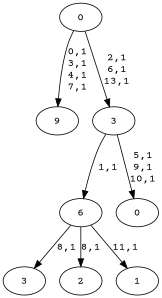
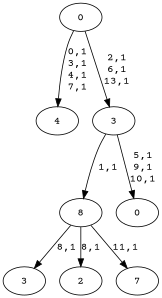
node "9": label "9" -> "4"
node "6": label "6" -> "8"
node "1": label "1" -> "7"
